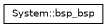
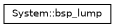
node "System::bsp_bsp": label "System::bsp_bsp" -> "System::bsp_lump"
